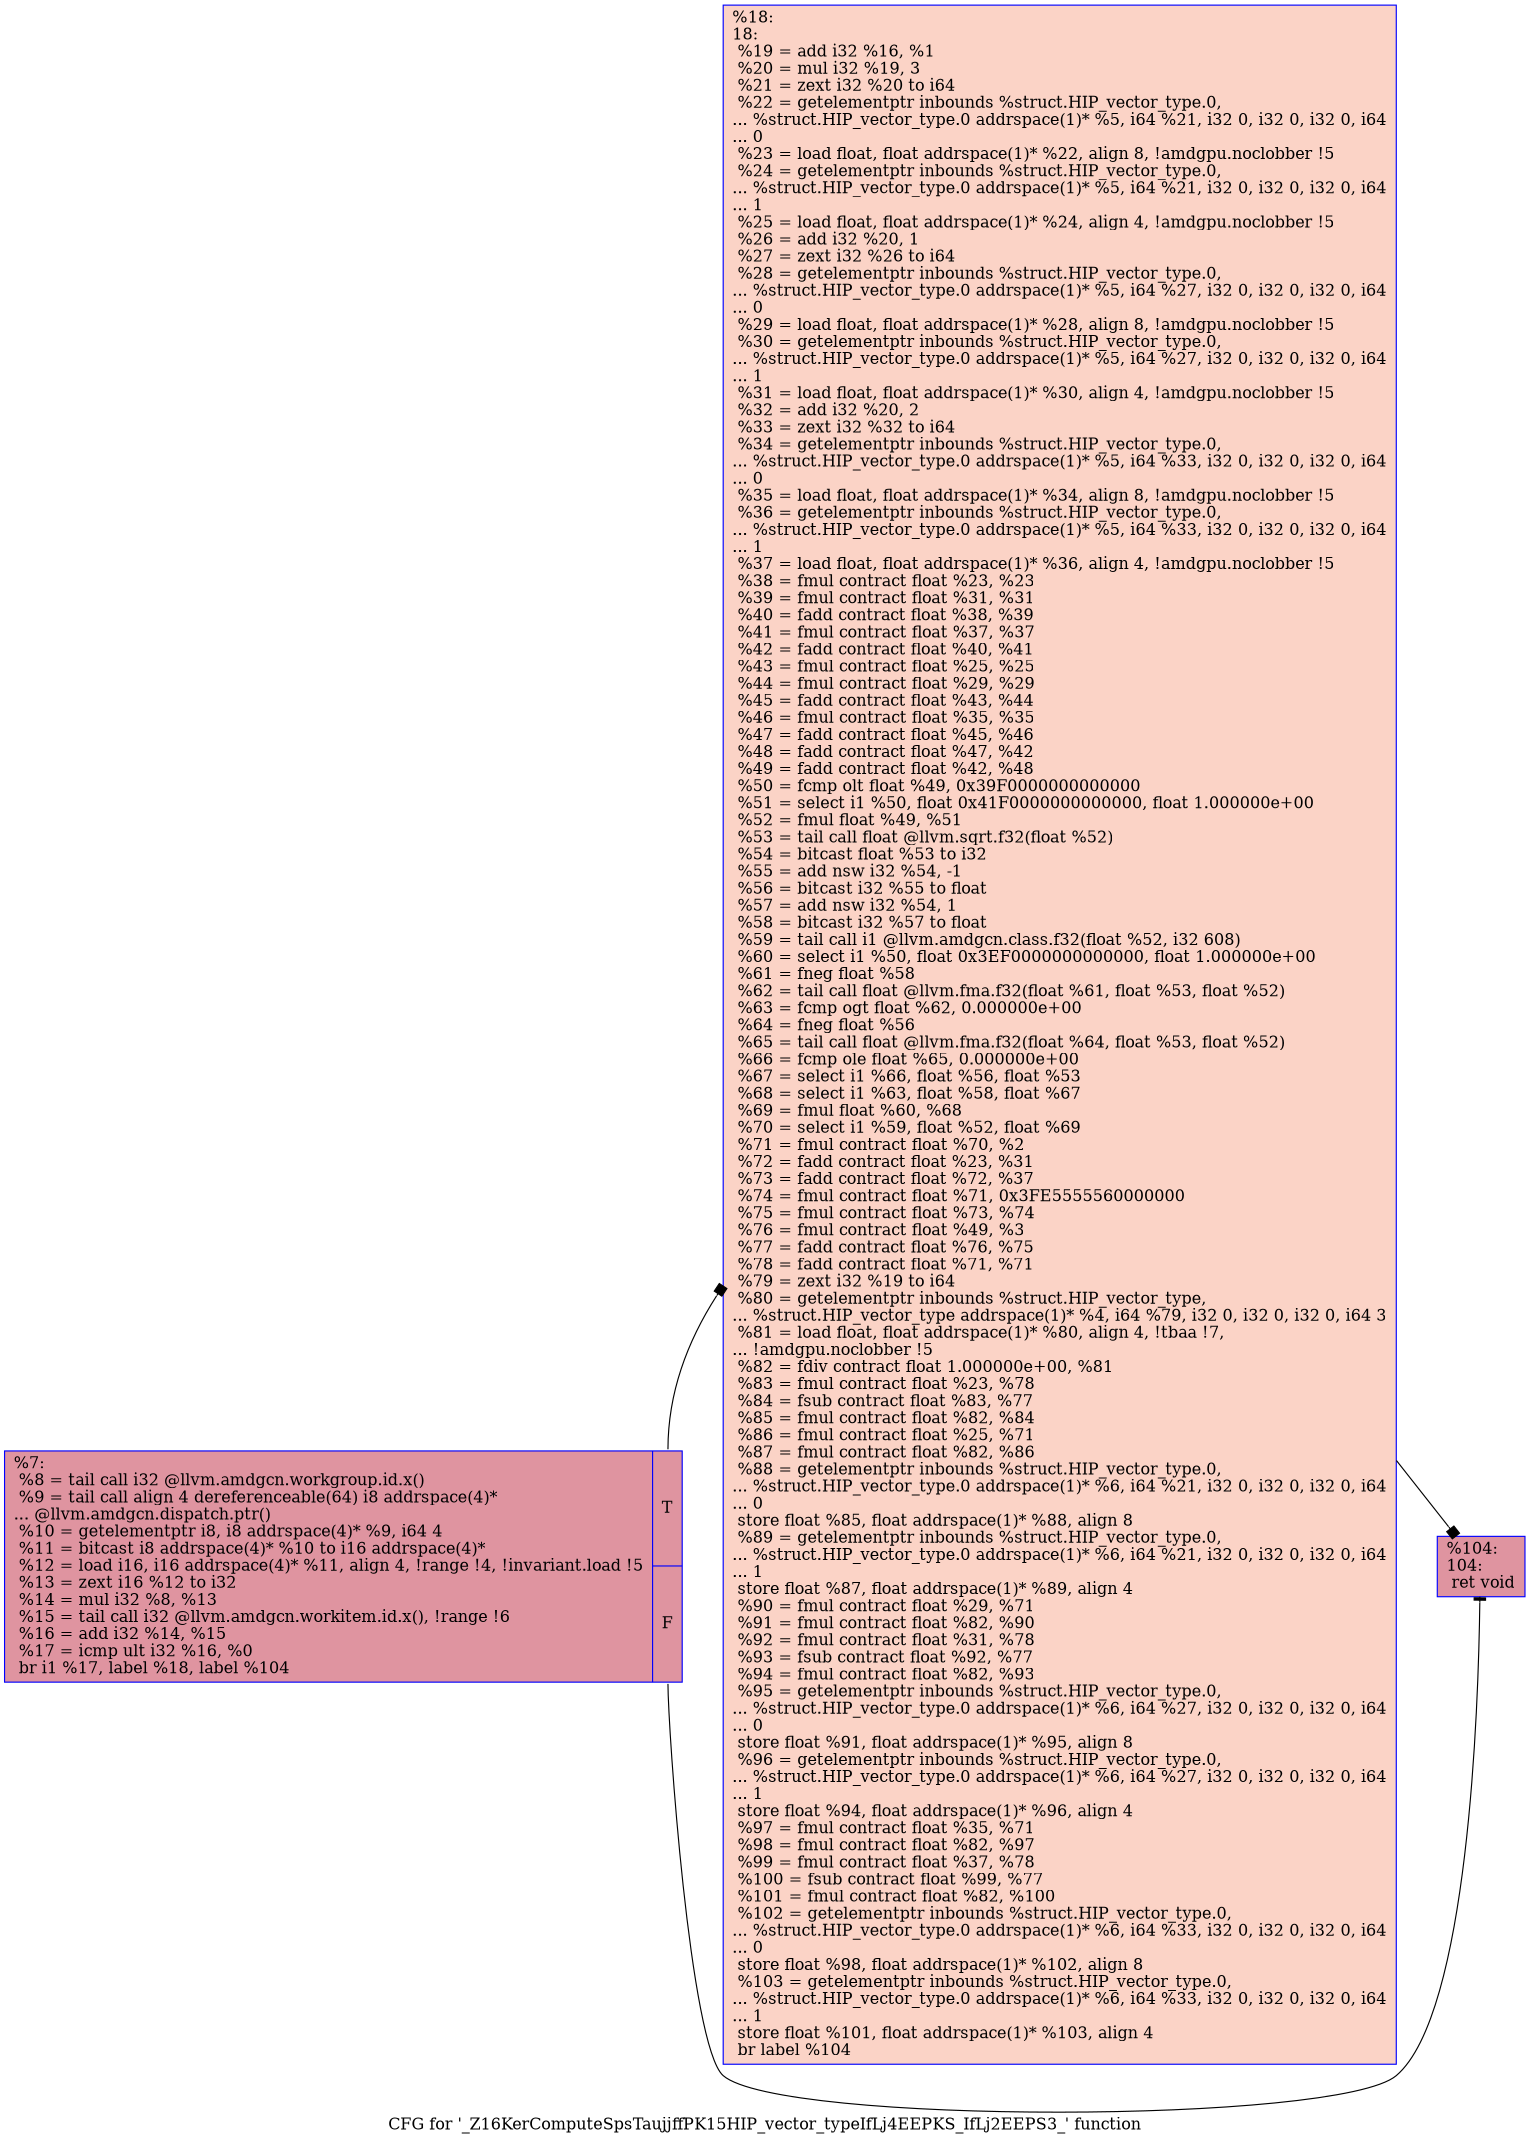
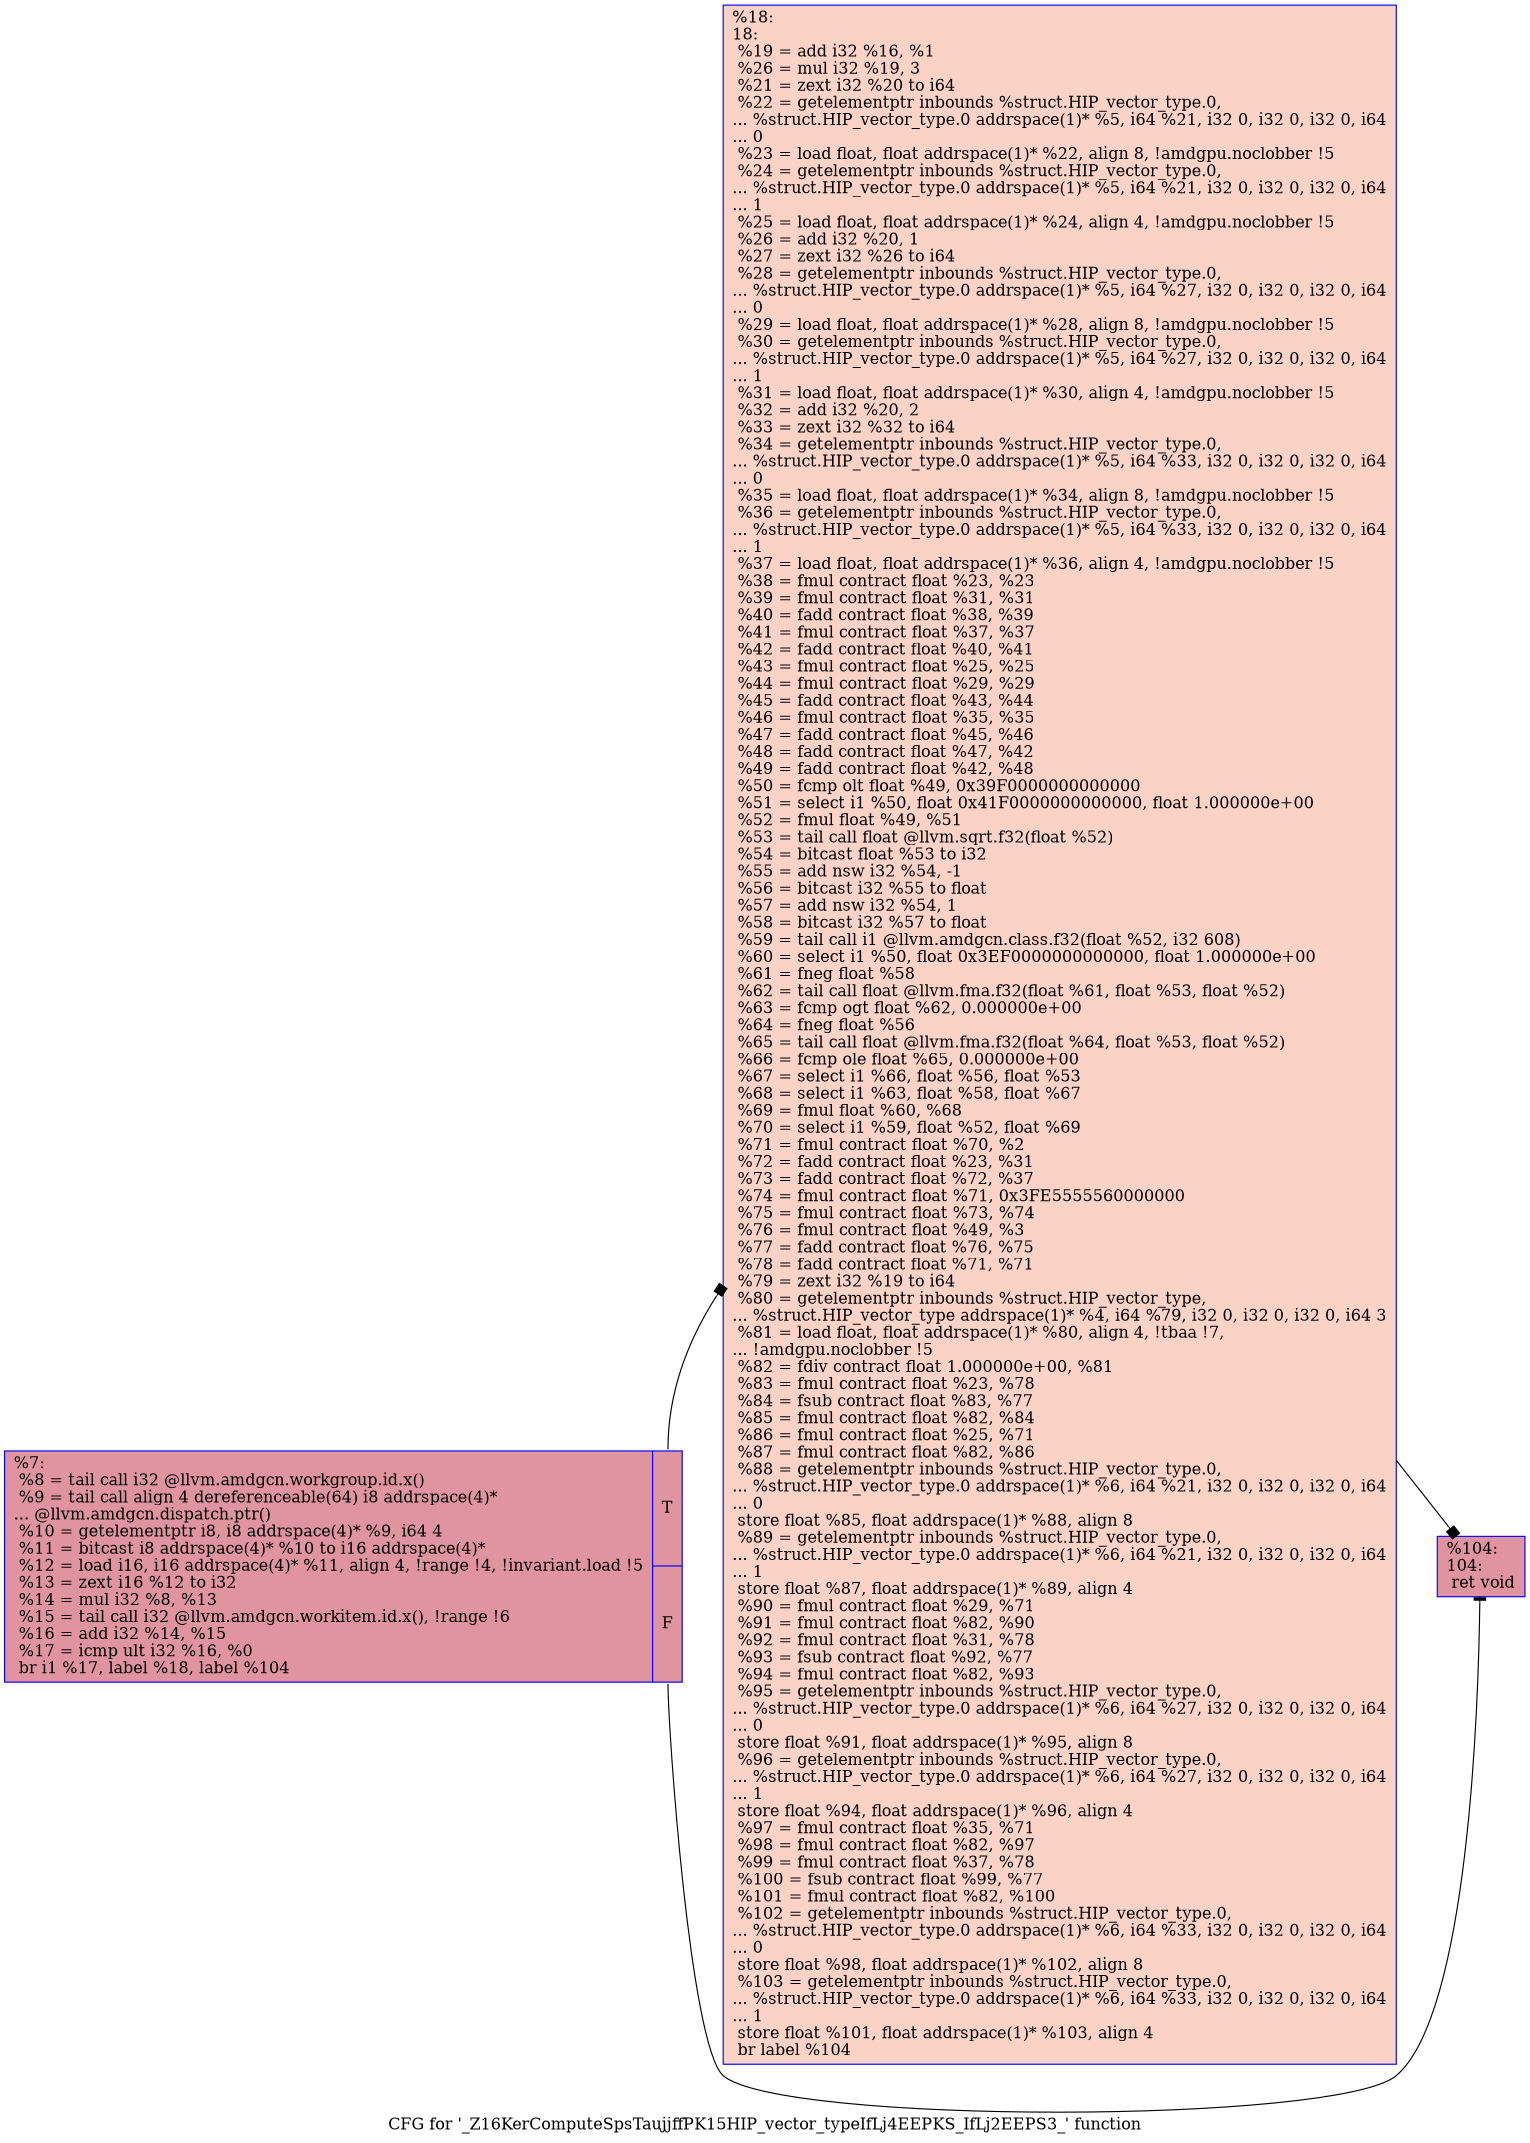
node "%18:": text "%20 = mul i32 %19, 3" -> "%26 = mul i32 %19, 3"
